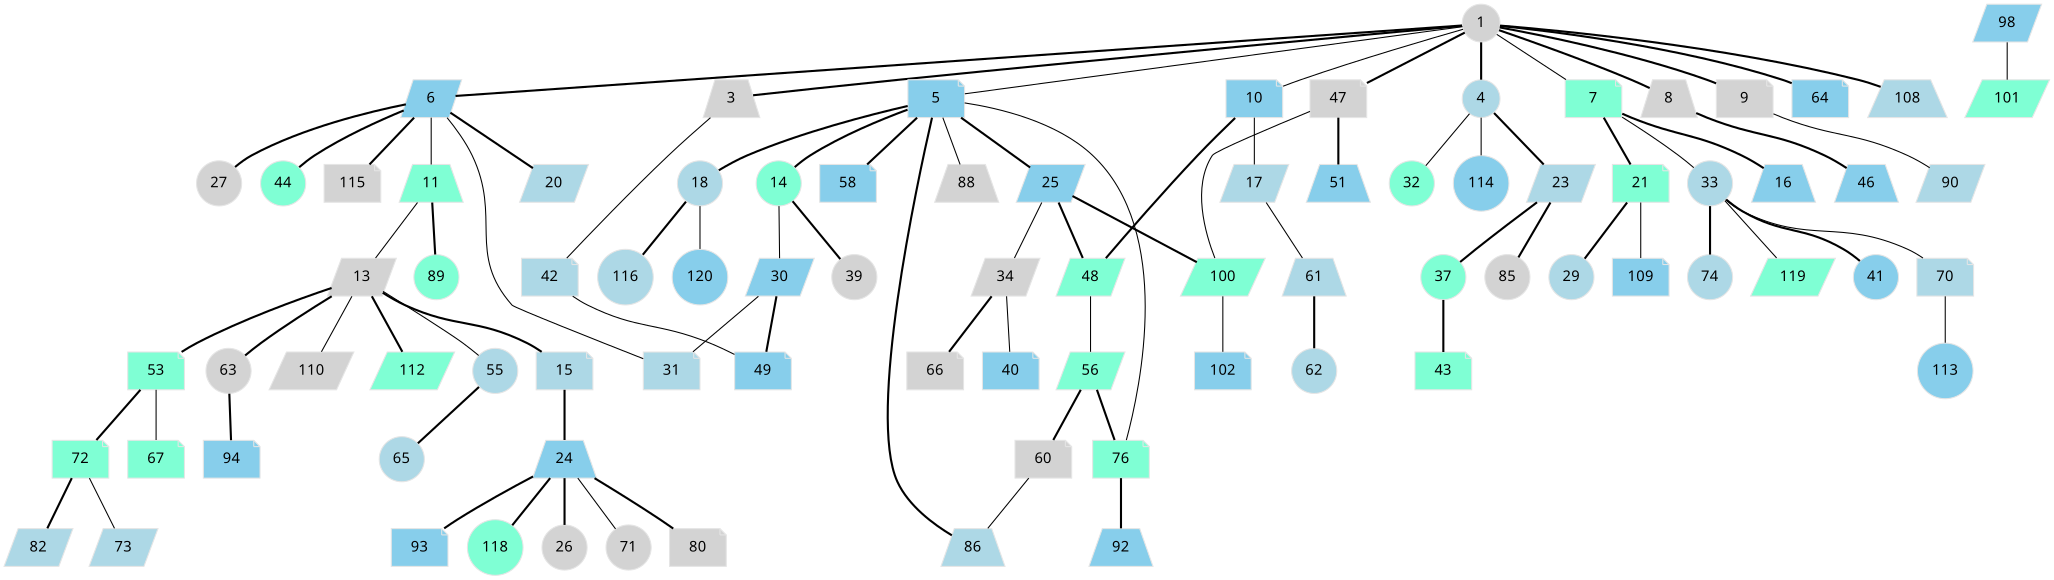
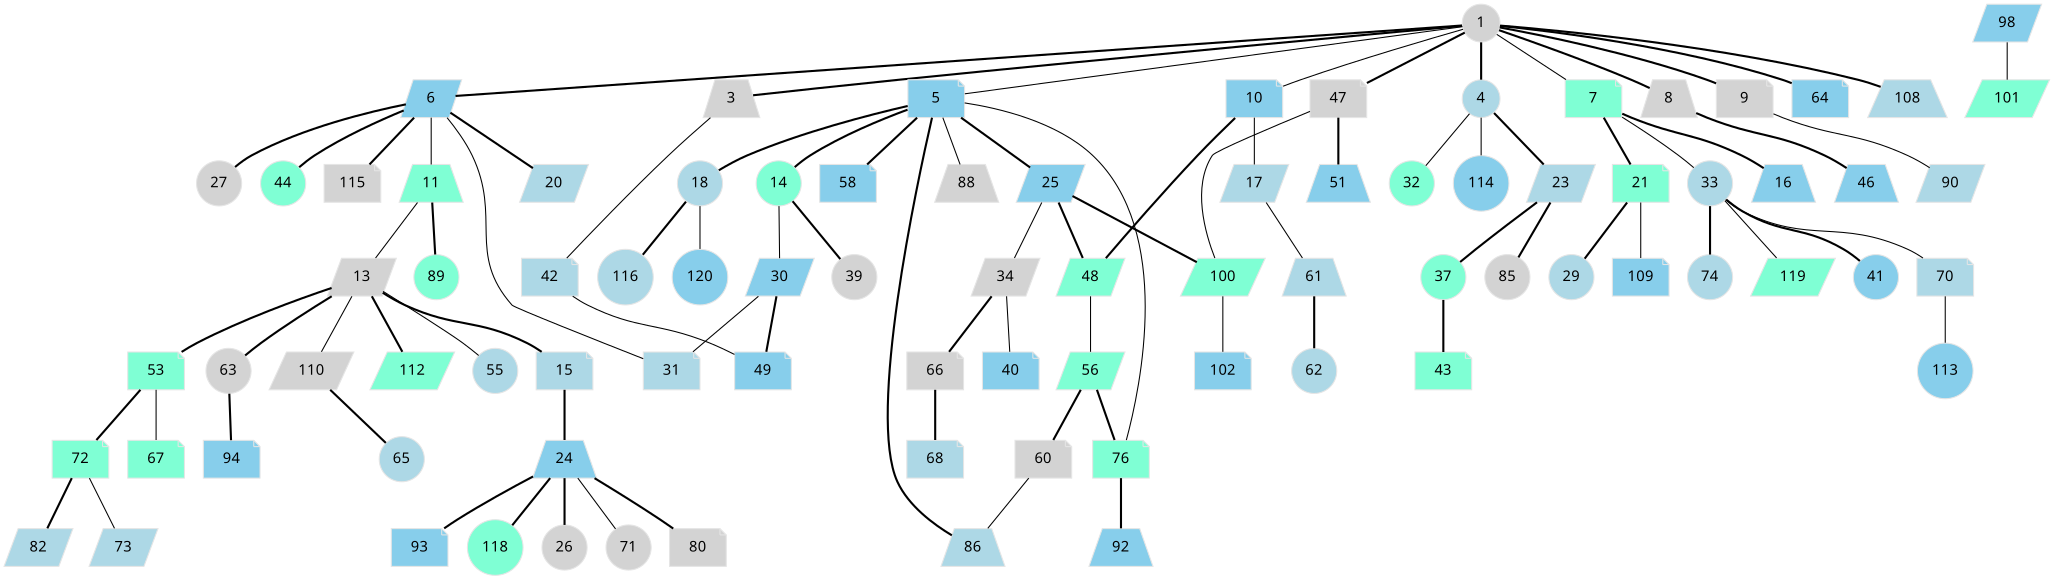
edge "55" -- "65": now "110" -- "65"
node "68": added
